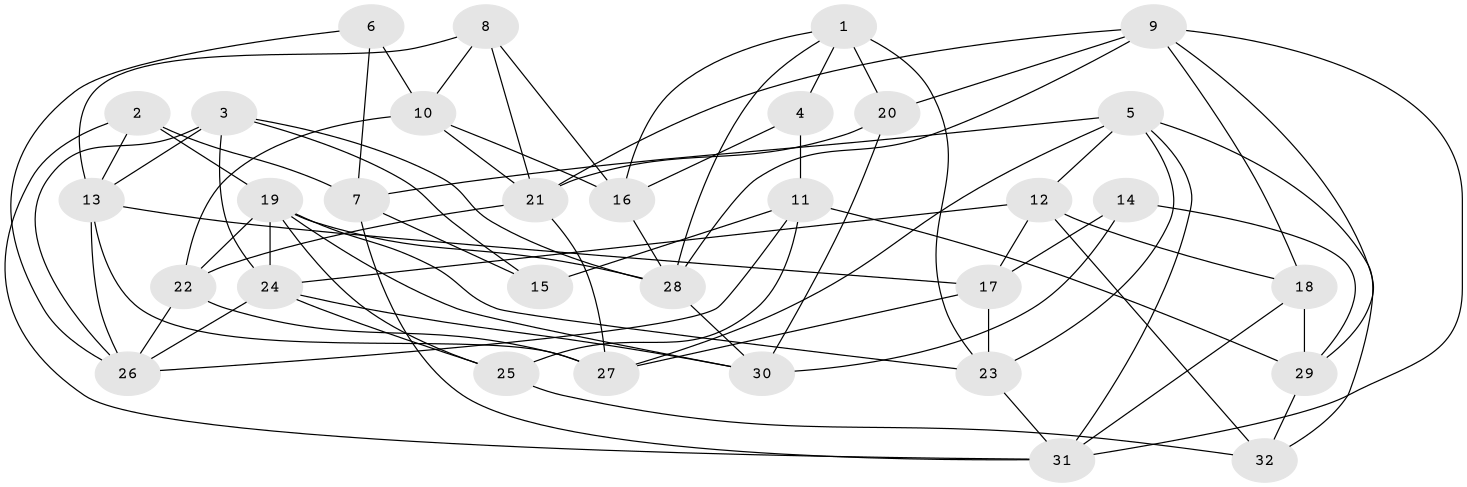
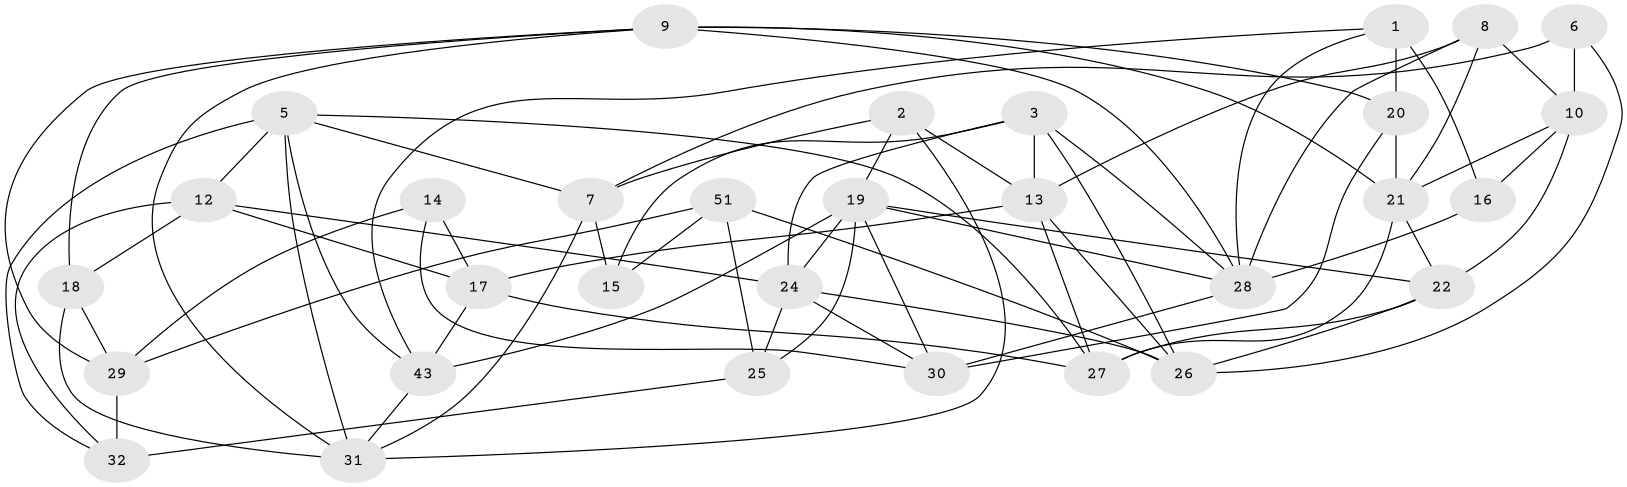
edge "8" -- "16": now "8" -- "28"
node "4": removed
node "11": label "11" -> "51"
node "23": label "23" -> "43"
